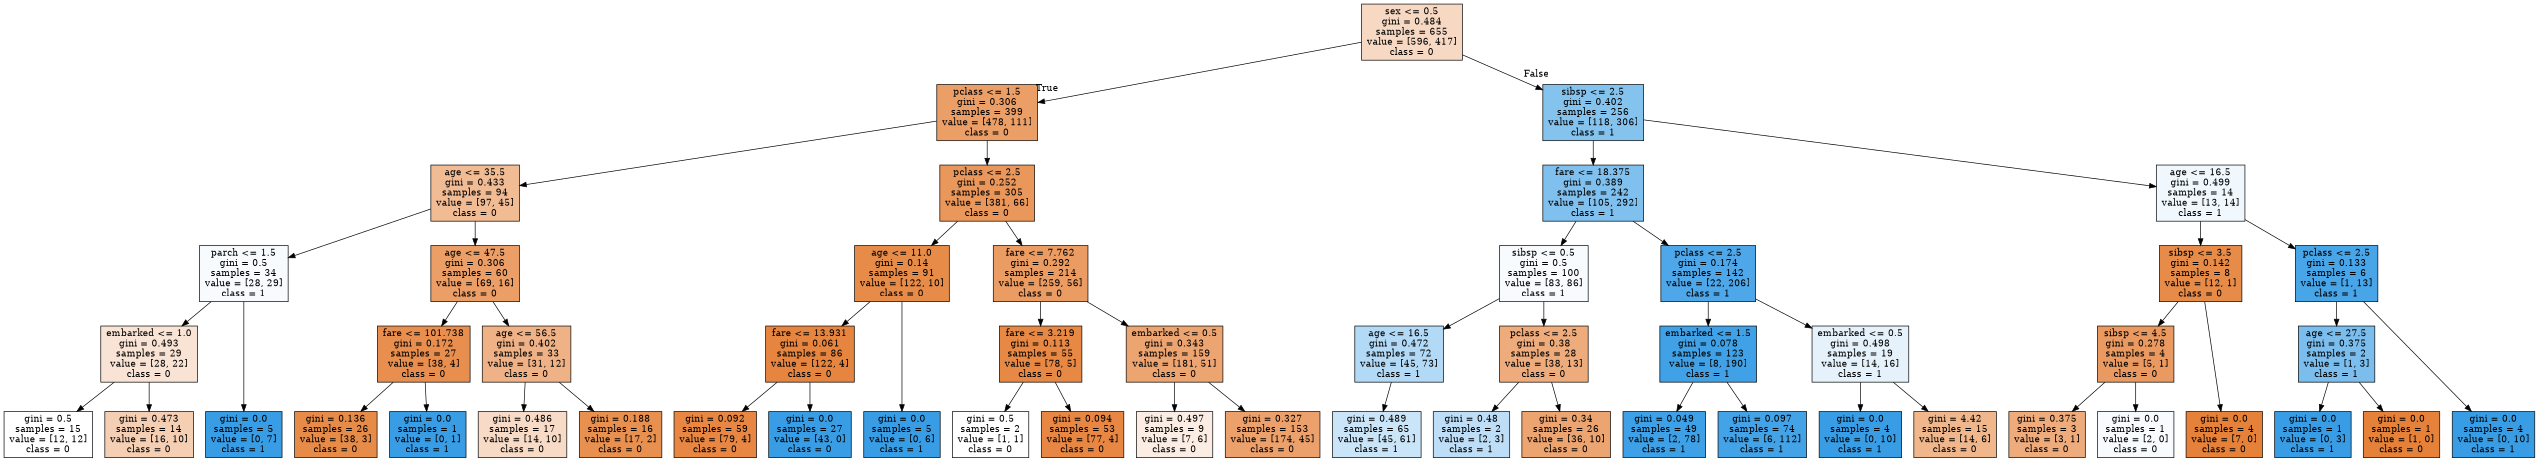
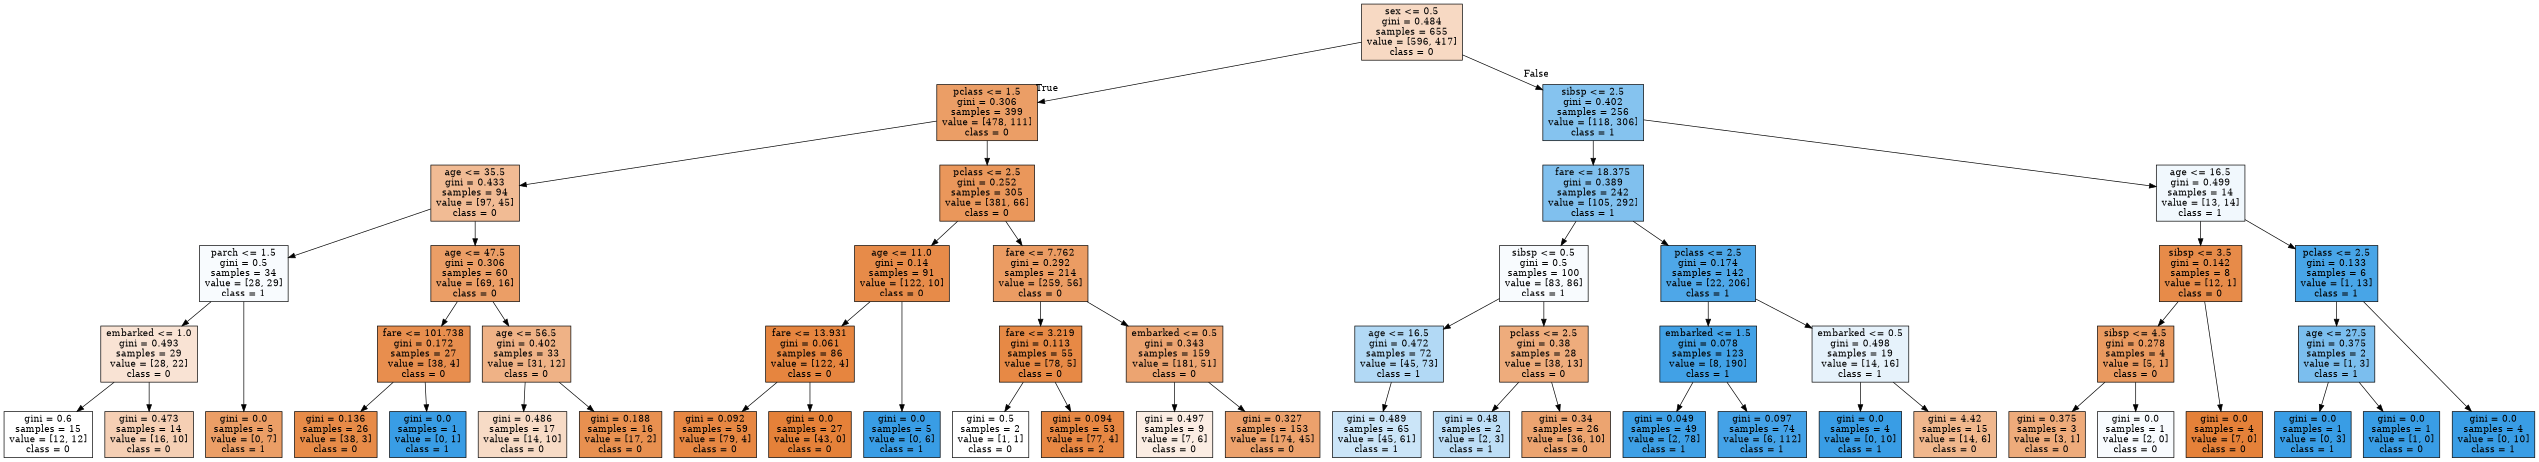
node "gini = 0.5 samples = 15 value = [12, 12] class = 0": label "gini = 0.5 samples = 15 value = [12, 12] class = 0" -> "gini = 0.6 samples = 15 value = [12, 12] class = 0"
node "gini = 0.0 samples = 5 value = [0, 7] class = 1": fillcolor #399de5ff -> #e58139c4
node "gini = 0.0 samples = 27 value = [43, 0] class = 0": fillcolor #399de5ff -> #e58139ff
node "gini = 0.094 samples = 53 value = [77, 4] class = 0": label "gini = 0.094 samples = 53 value = [77, 4] class = 0" -> "gini = 0.094 samples = 53 value = [77, 4] class = 2"
node "gini = 0.0 samples = 1 value = [1, 0] class = 0": fillcolor #e58139ff -> #399de5ff
